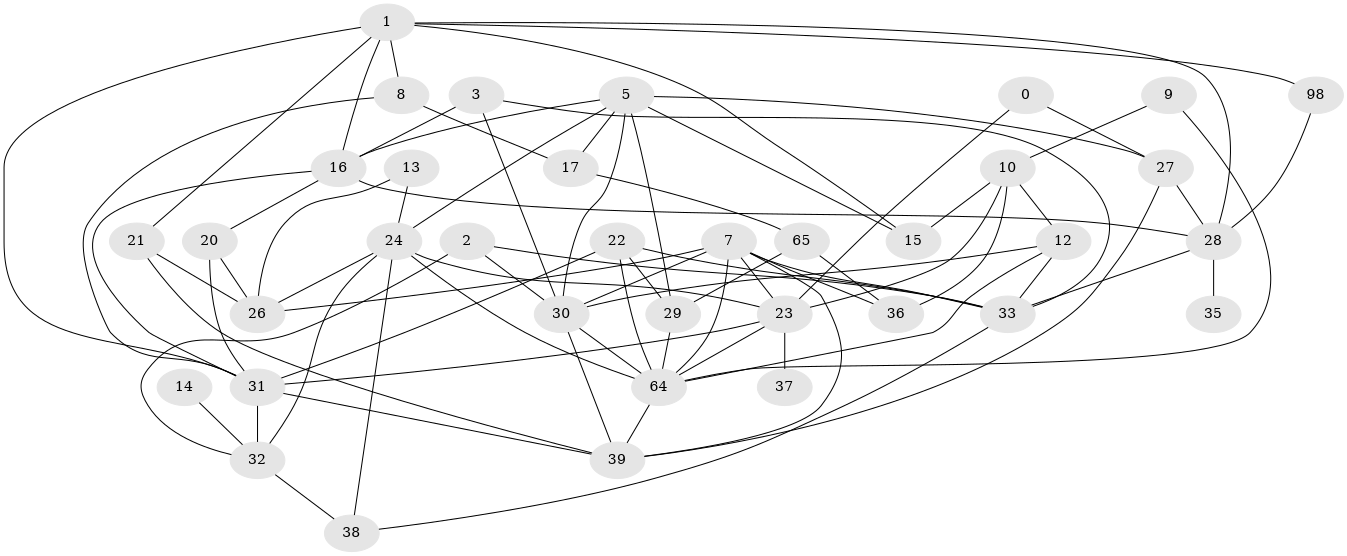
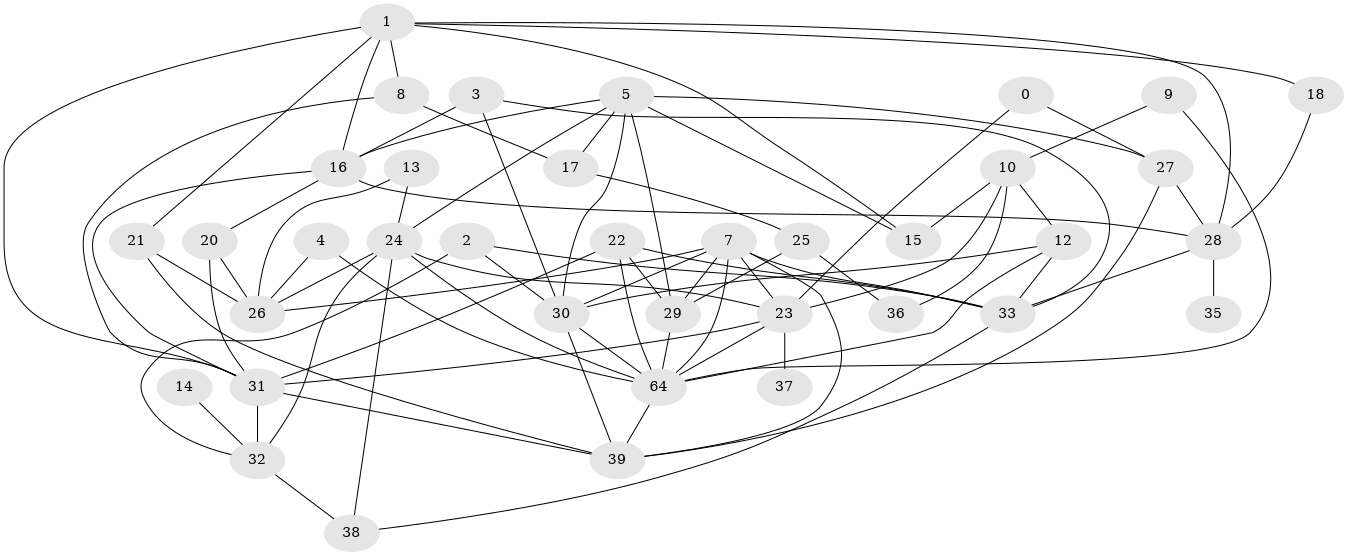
node "98": label "98" -> "18"
node "4": added
node "65": label "65" -> "25"
edge "7" -- "36": now "7" -- "29"
